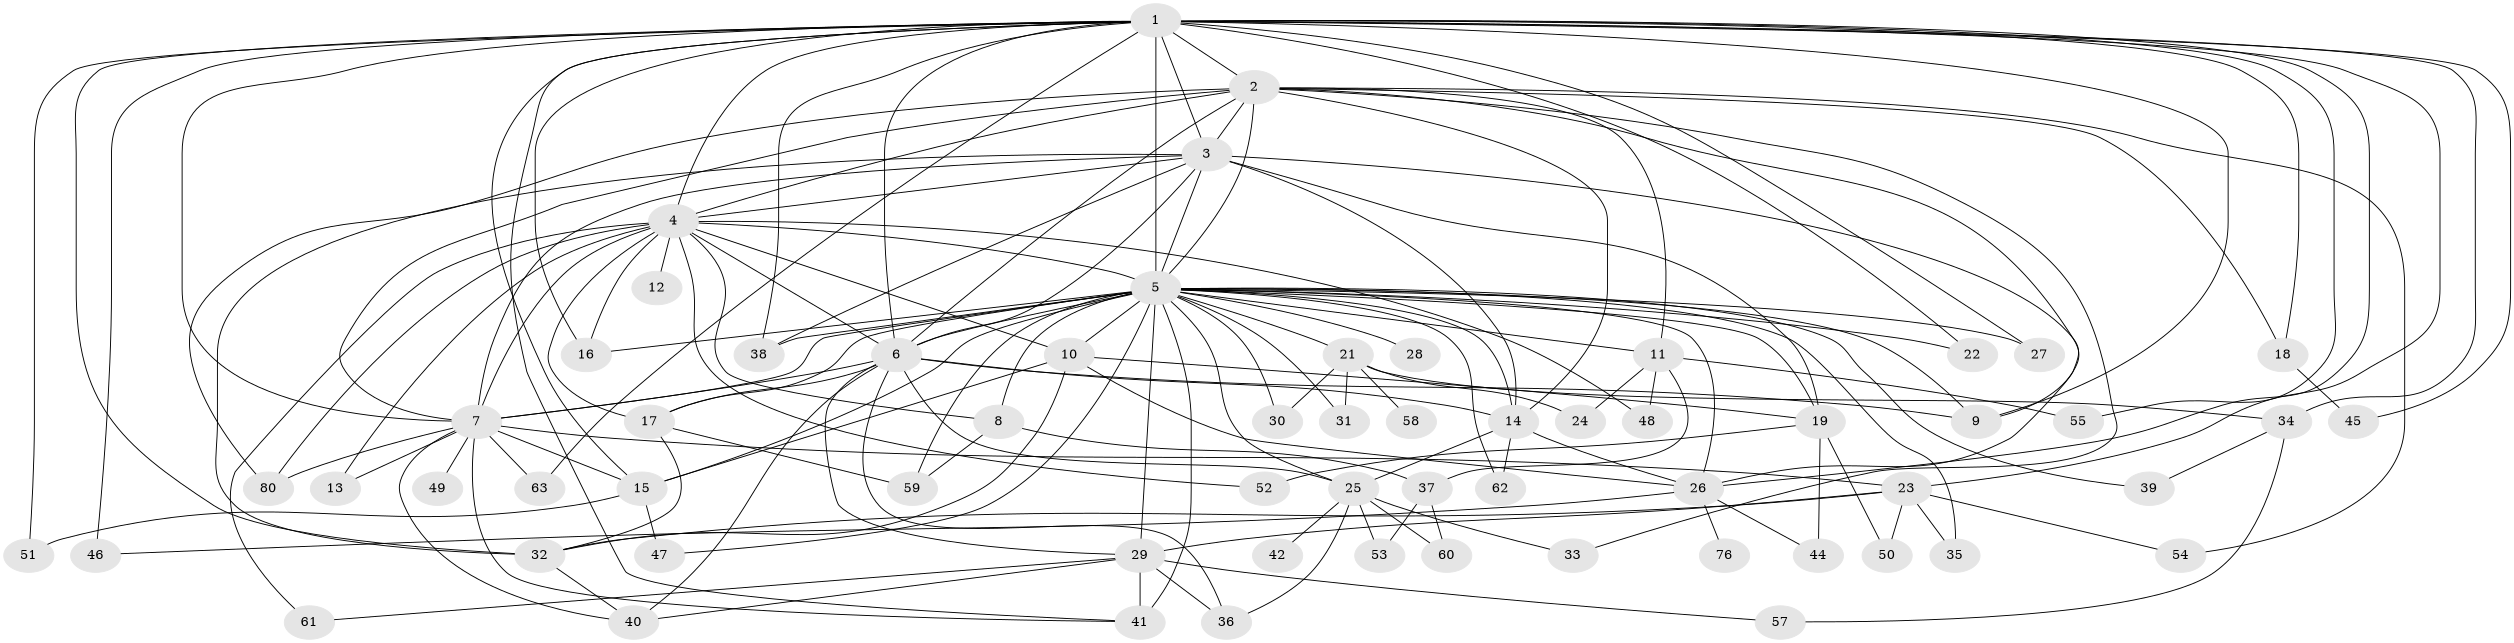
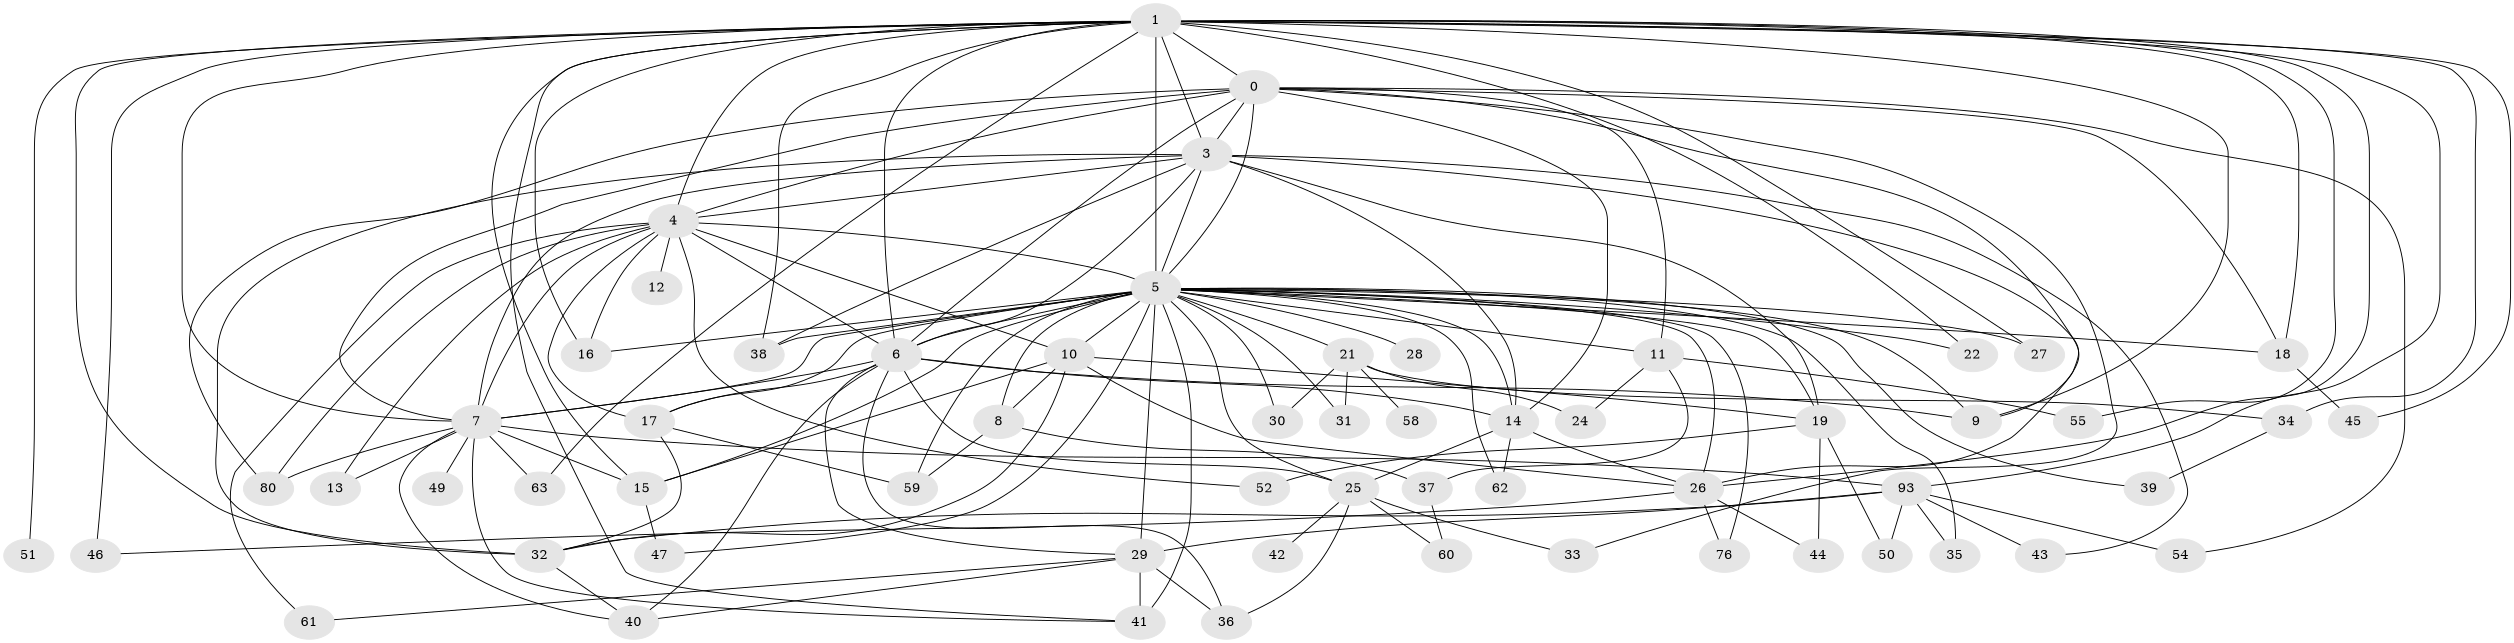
node "2": label "2" -> "0"
edge "5" -- "18": added
edge "5" -- "76": added
edge "4" -- "8": now "10" -- "8"
node "48": removed
node "23": label "23" -> "93"
edge "15" -- "51": removed
node "53": removed
node "43": added
node "57": removed
